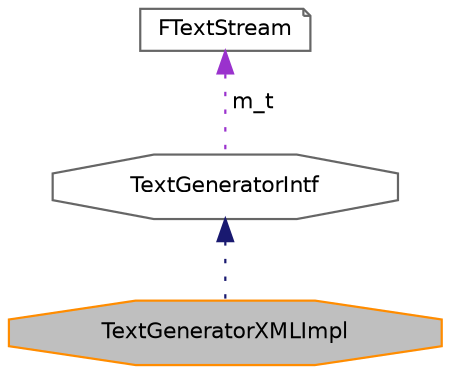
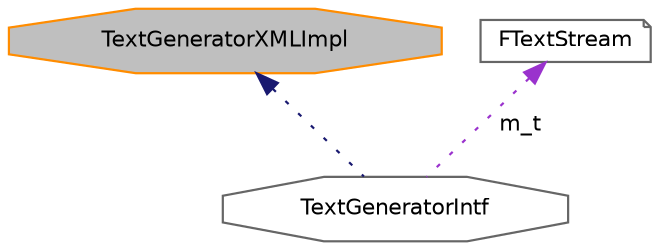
edge "TextGeneratorXMLImpl" -> "TextGeneratorIntf": reversed
